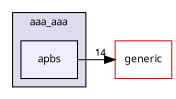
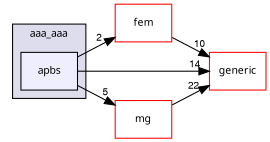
node "fem": added
node "mg": added
